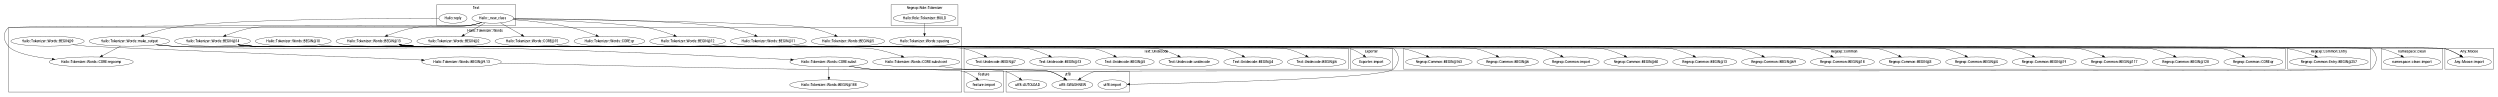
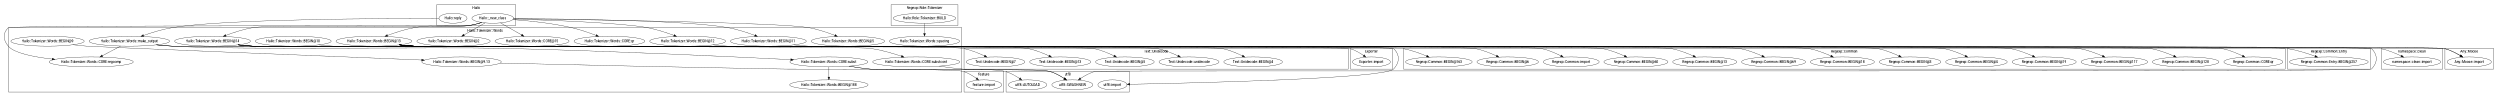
cluster "Text": label "Text" -> "Hailo"
node "Text::Unidecode::BEGIN@6": removed
